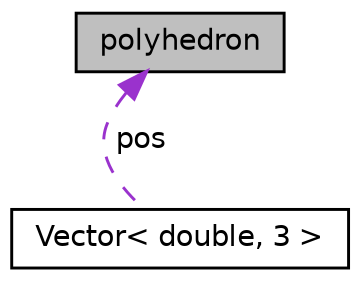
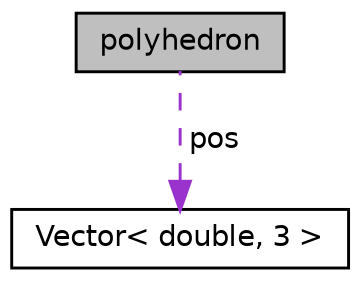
edge "Vector< double, 3 >" -> "polyhedron": reversed
